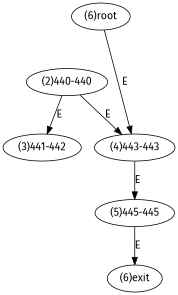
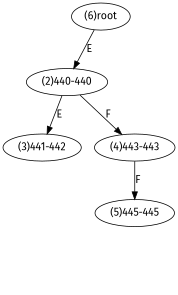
edge "(6)root" -> "(4)443-443": now "(6)root" -> "(2)440-440"
edge "(2)440-440" -> "(4)443-443": label "E" -> "F"
edge "(4)443-443" -> "(5)445-445": label "E" -> "F"
node "(6)exit": removed
